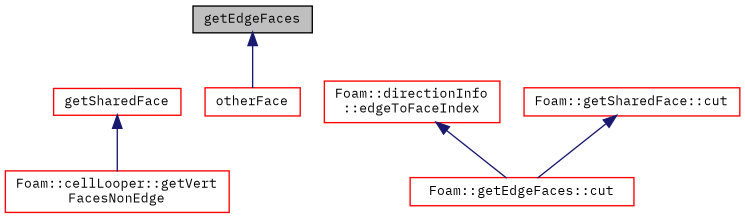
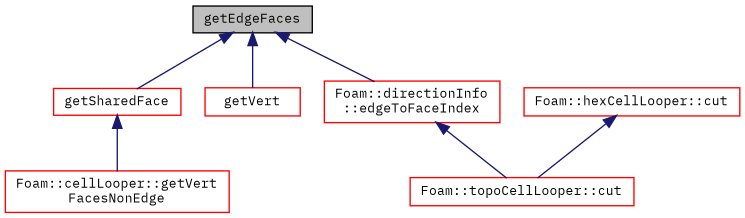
edge "Foam::directionInfo ::edgeToFaceIndex" -> "getEdgeFaces": added
edge "getSharedFace" -> "getEdgeFaces": added
node "otherFace": label "otherFace" -> "getVert"
node "Foam::getSharedFace::cut": label "Foam::getSharedFace::cut" -> "Foam::hexCellLooper::cut"
node "Foam::getEdgeFaces::cut": label "Foam::getEdgeFaces::cut" -> "Foam::topoCellLooper::cut"
